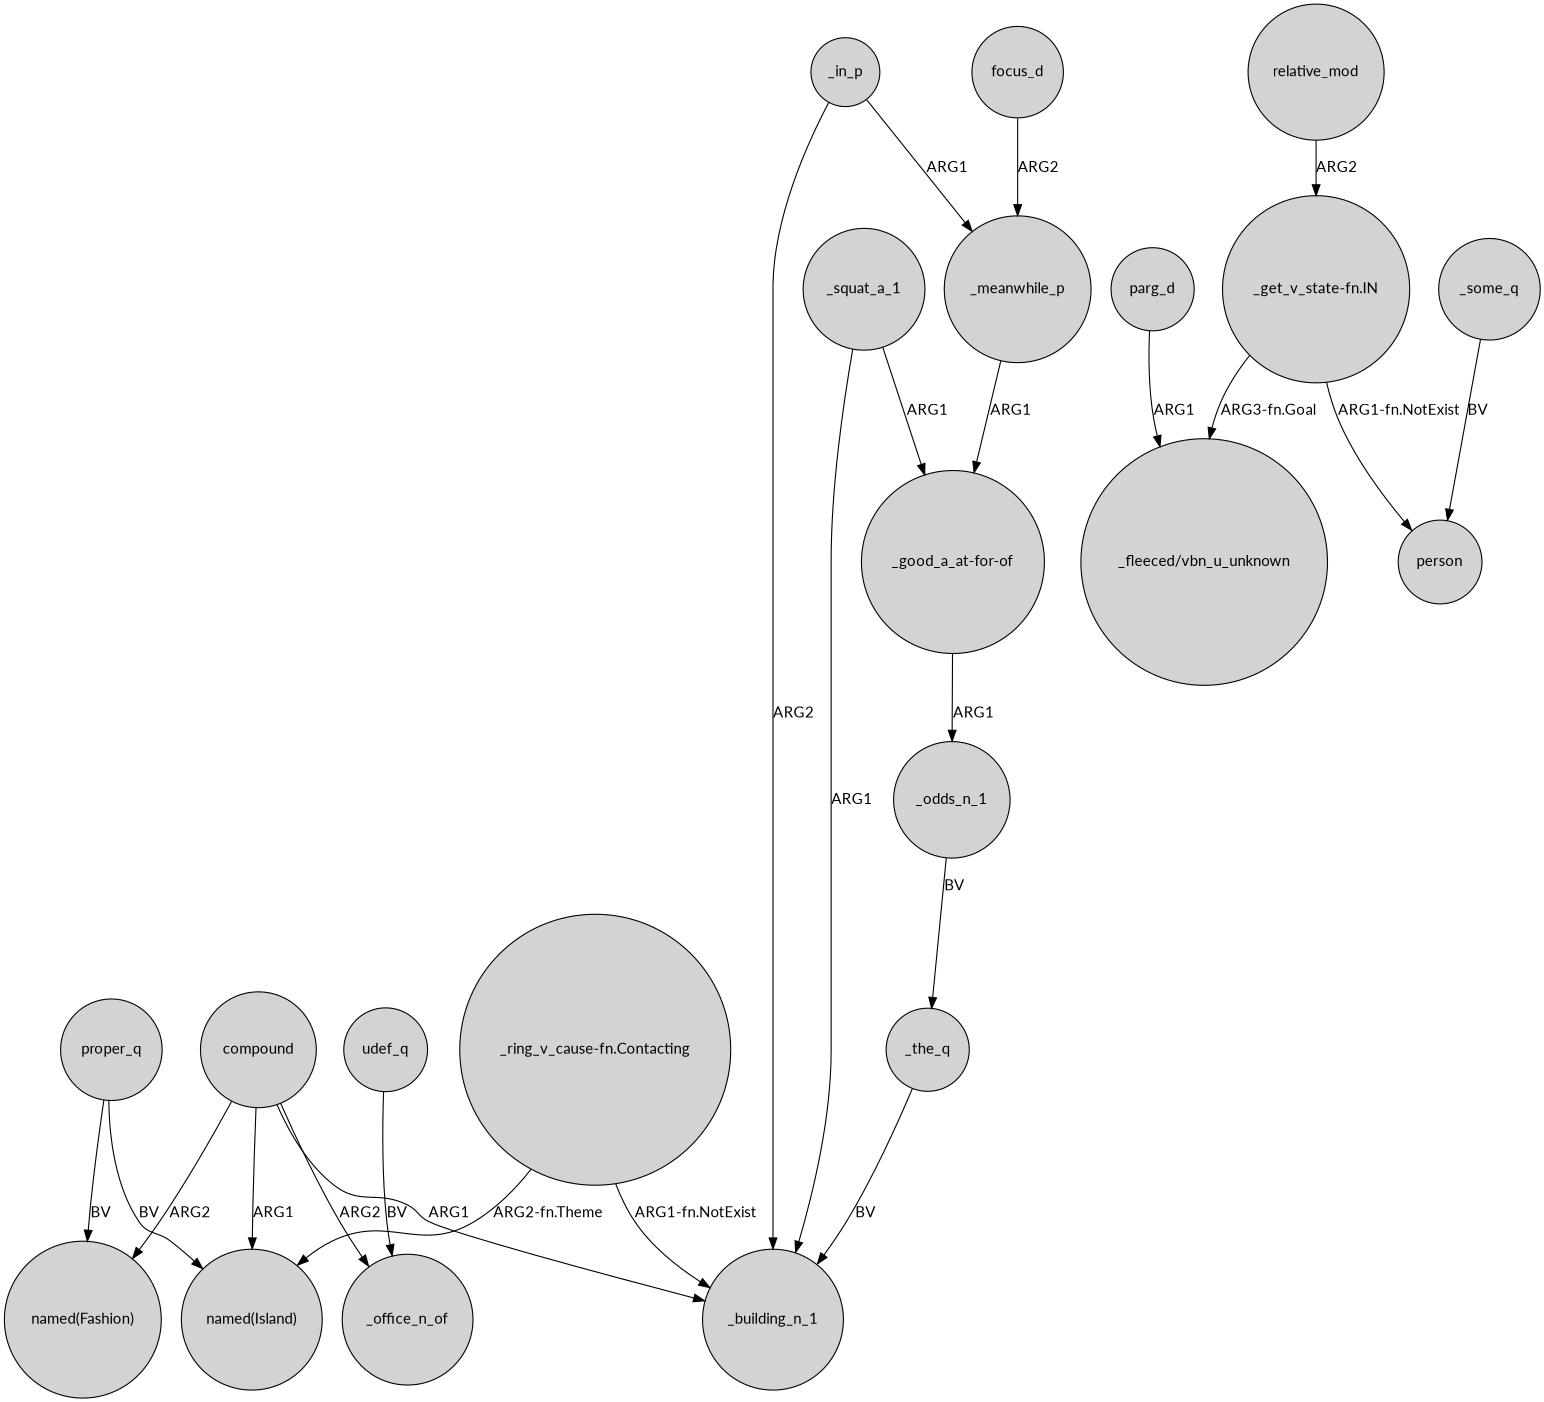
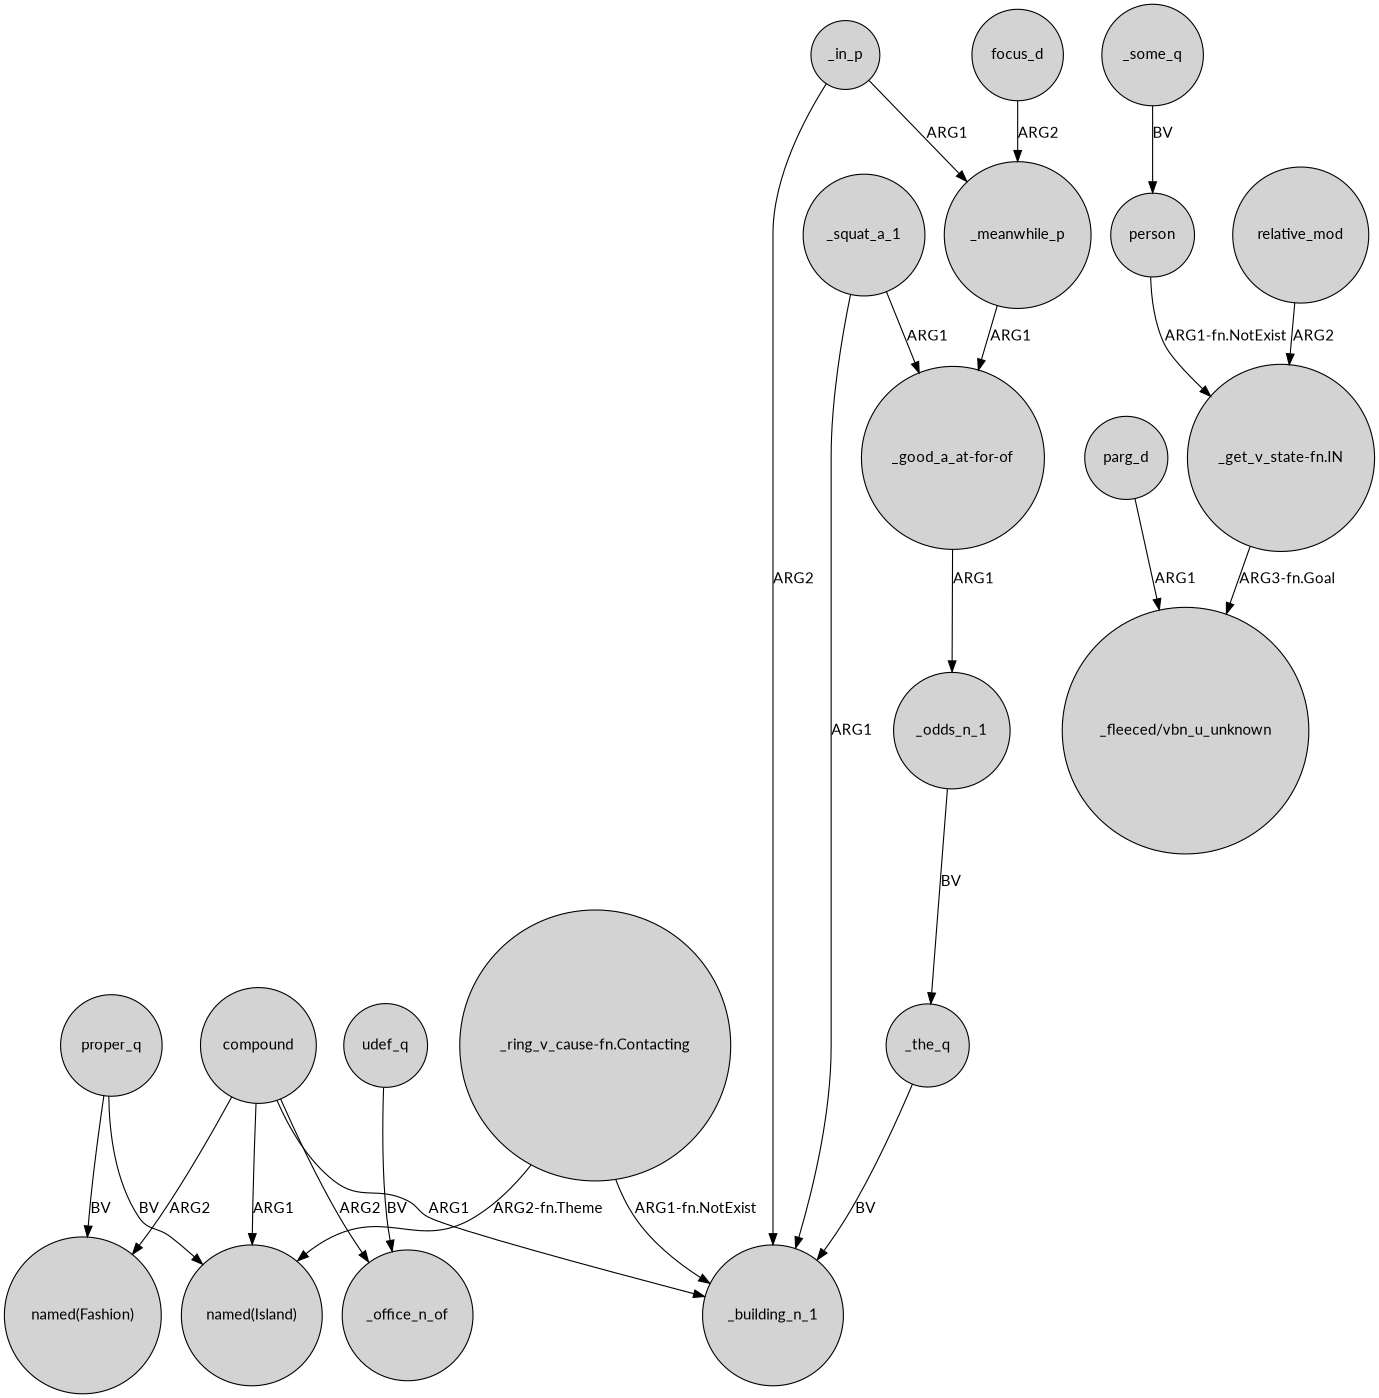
edge "_get_v_state-fn.IN" -> "person": reversed
